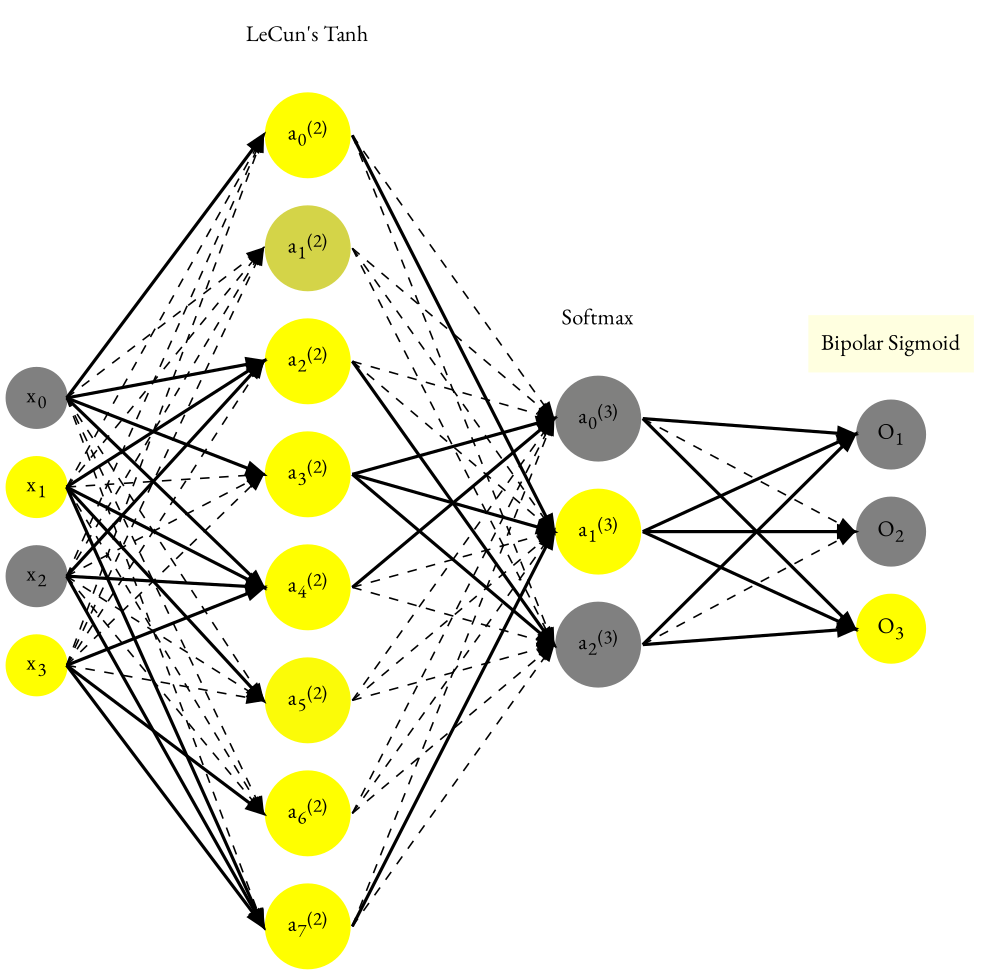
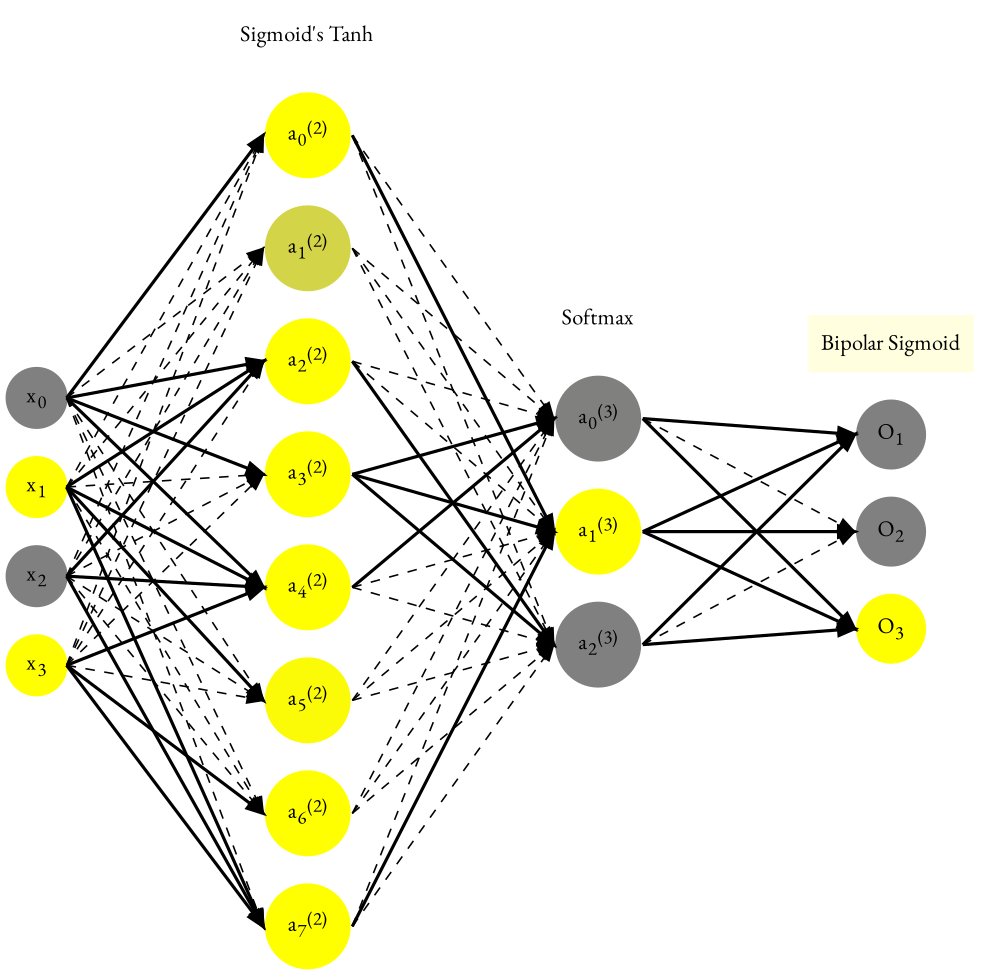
node "LeCun's Tanh": label "LeCun's Tanh" -> "Sigmoid's Tanh"
